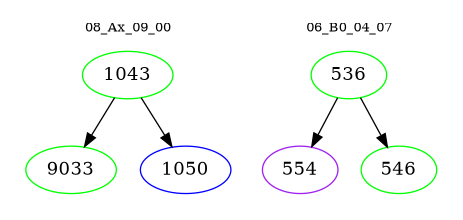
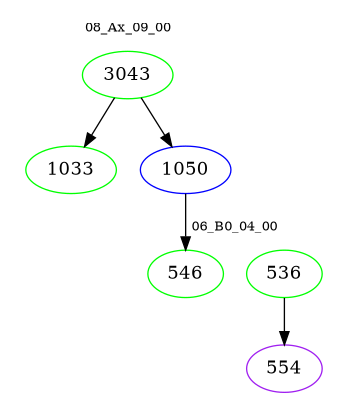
cluster "06_B0_04_07": label "06_B0_04_07" -> "06_B0_04_00"
node "1043": label "1043" -> "3043"
edge "536" -> "546": now "1050" -> "546"
node "9033": label "9033" -> "1033"
